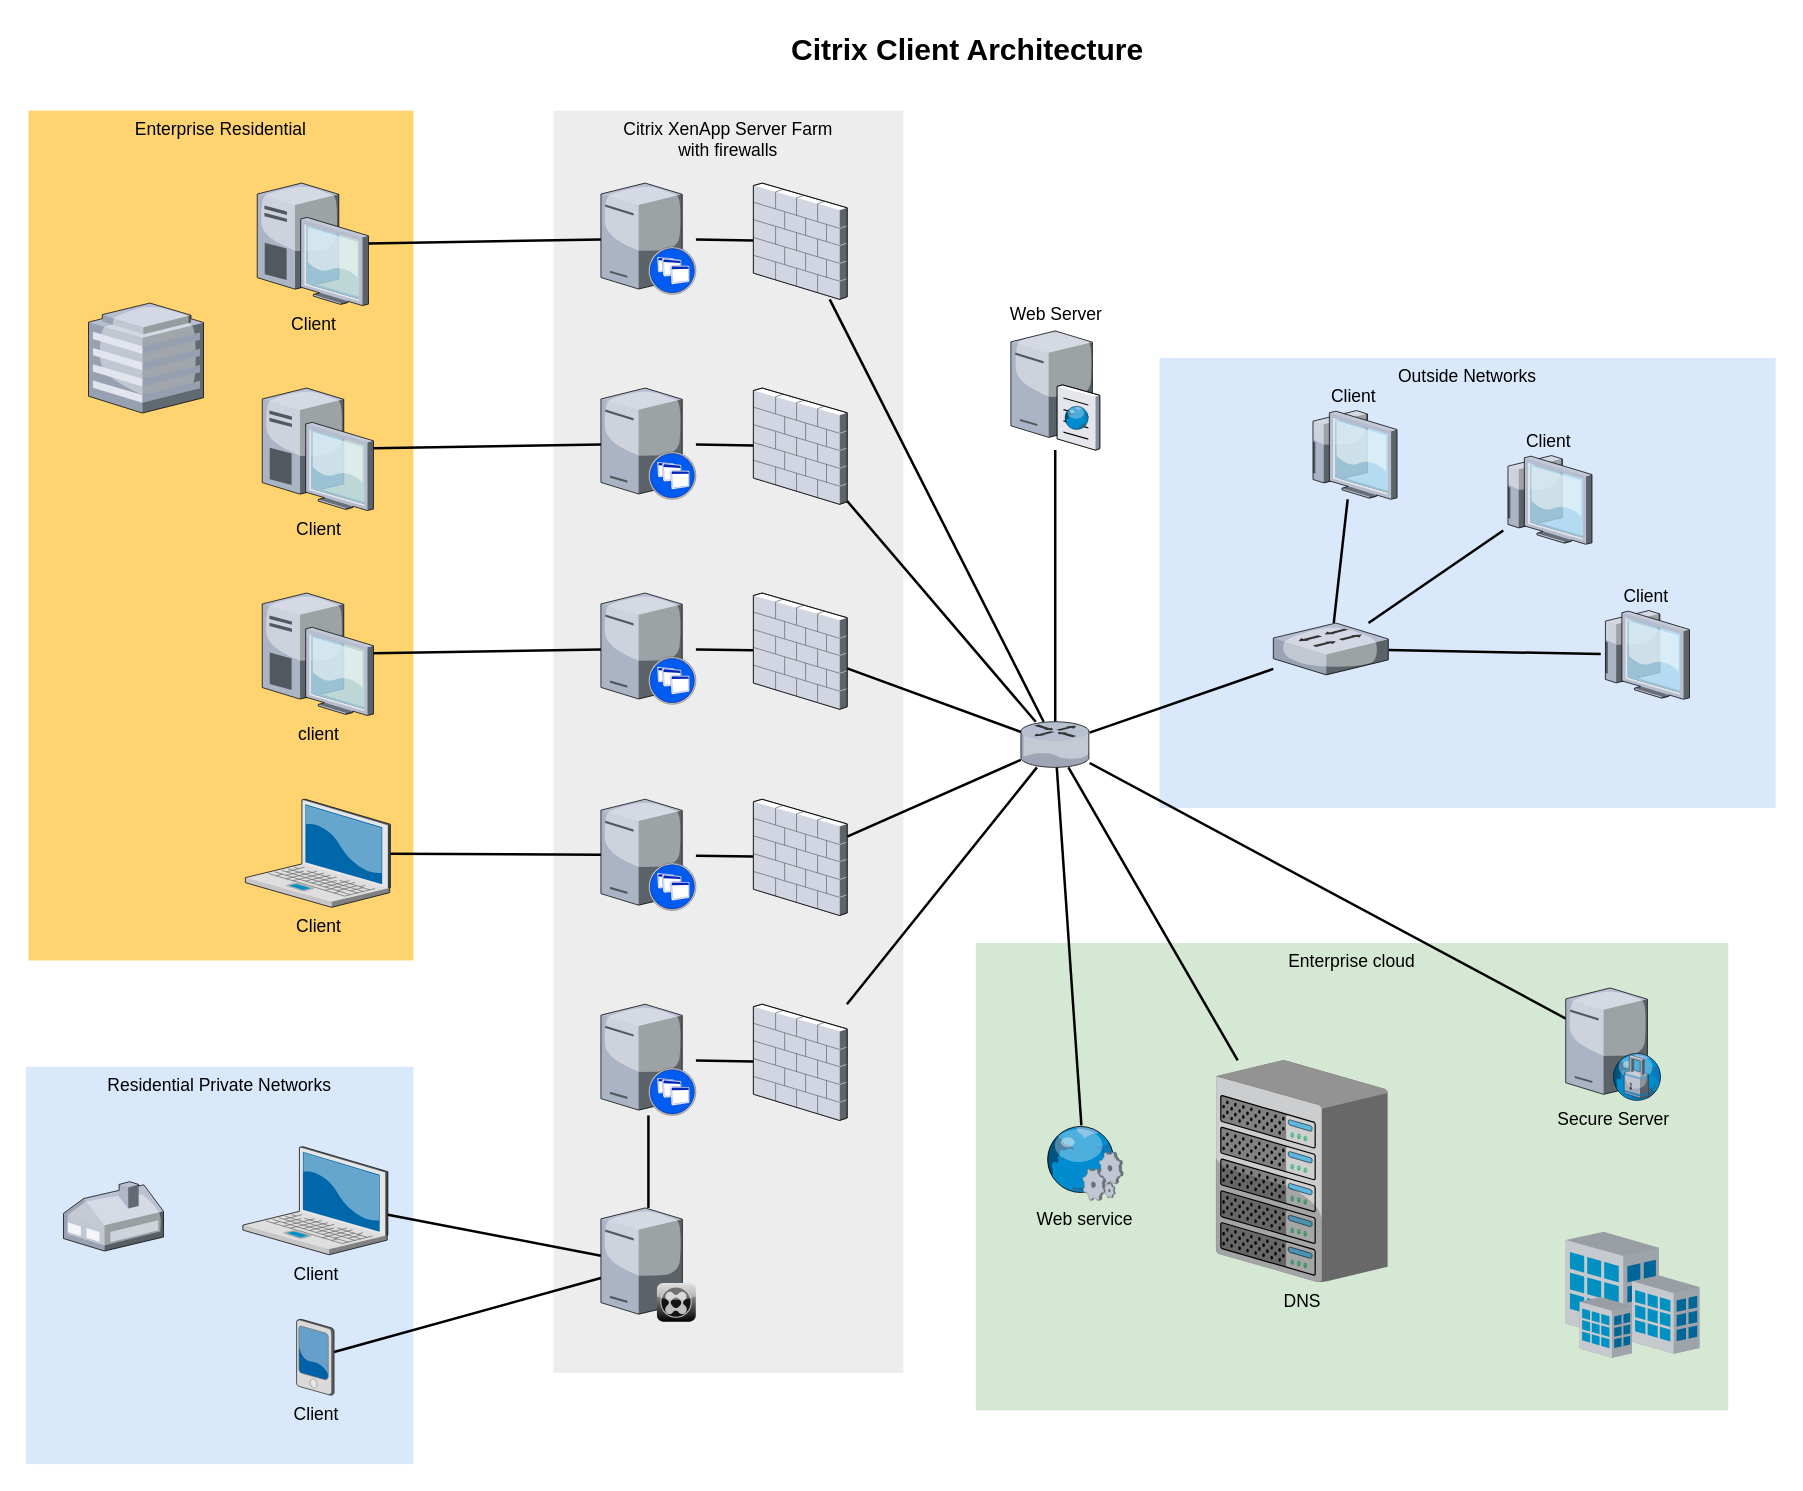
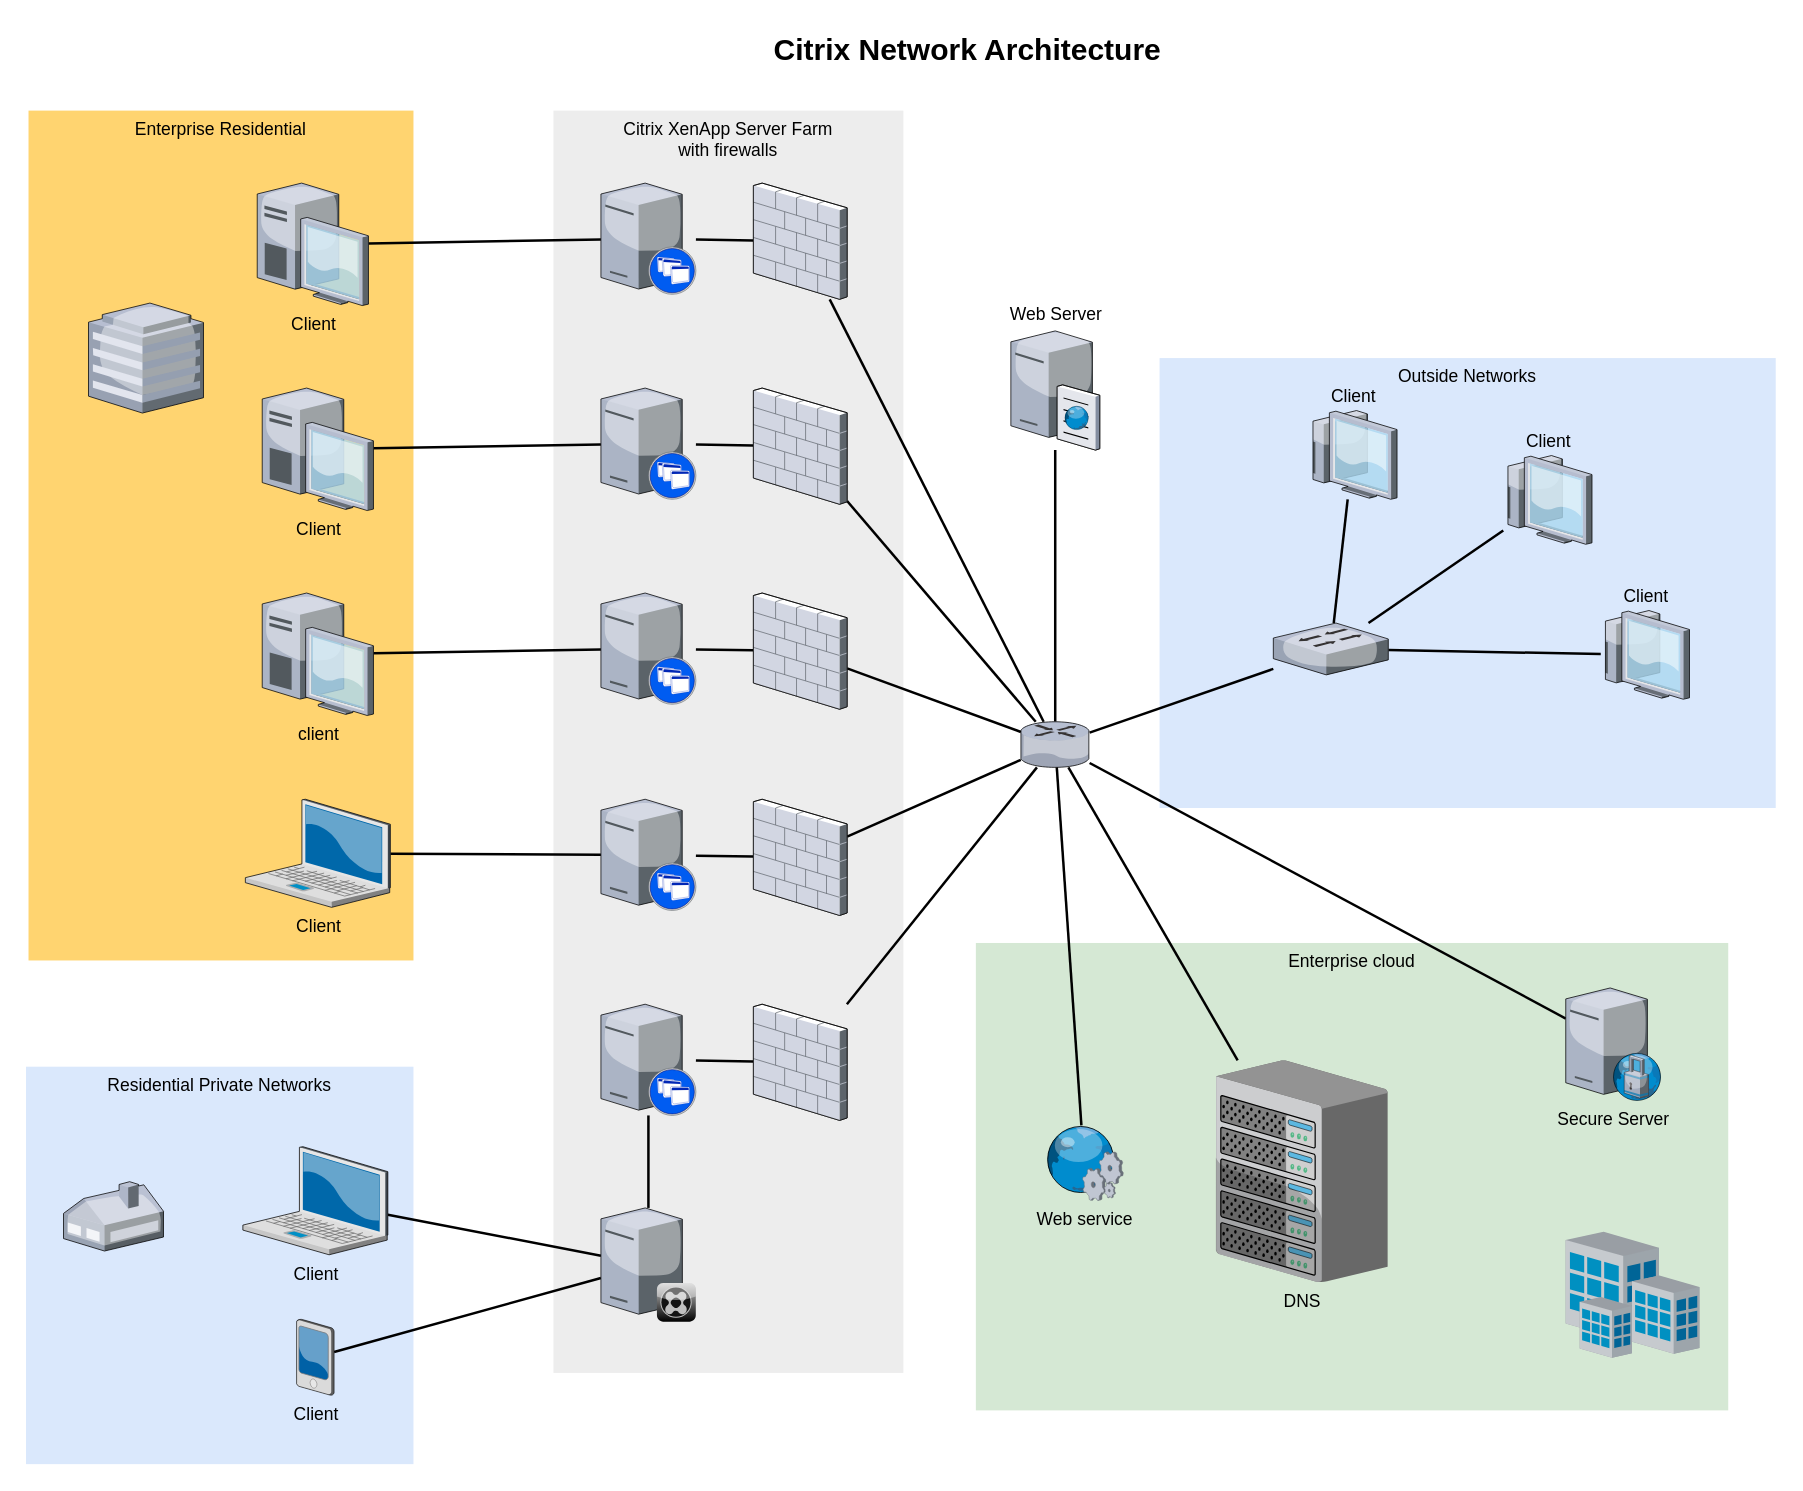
node "Citrix Client Architecture": label "Citrix Client Architecture" -> "Citrix Network Architecture"
